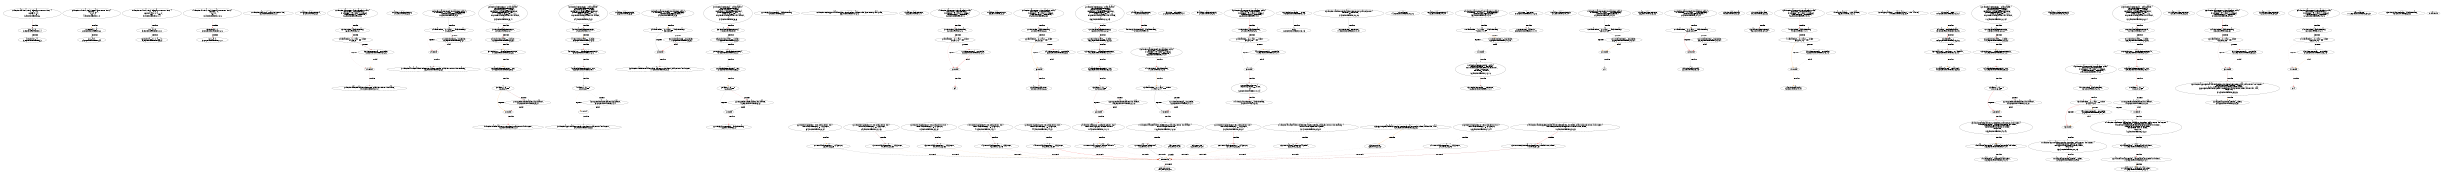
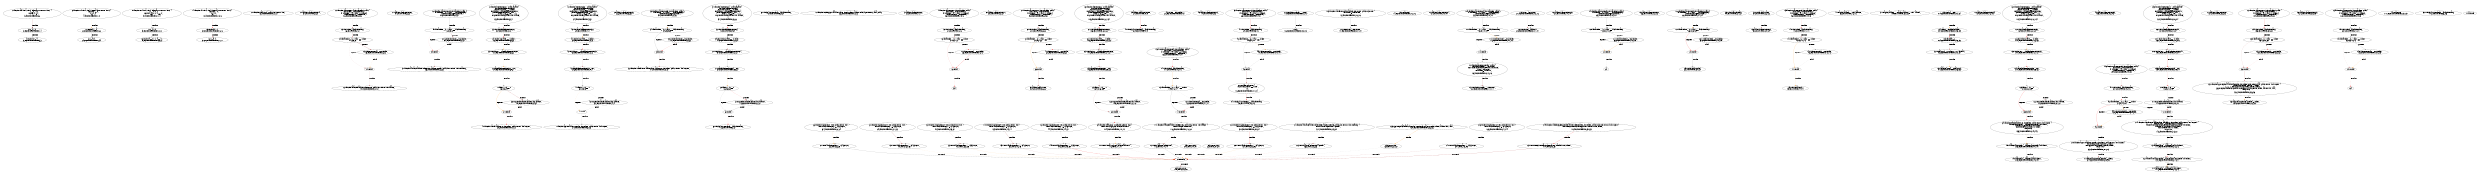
node "172_ address winner_tmstmp39; 1129-new_variable-173-173": added
edge "193_ return true; 1292-return-194-194" -> "0_ exit_node": label "pos_exit" -> "return_exit"
